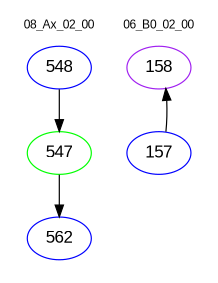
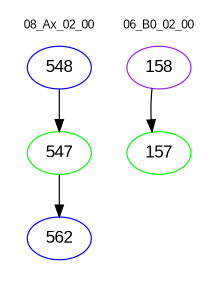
edge "157" -> "158": reversed
node "157": color blue -> green
